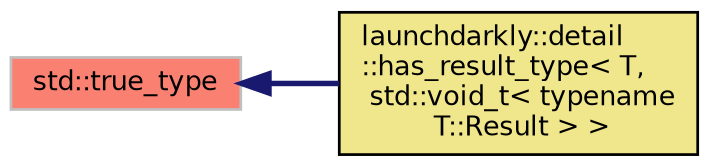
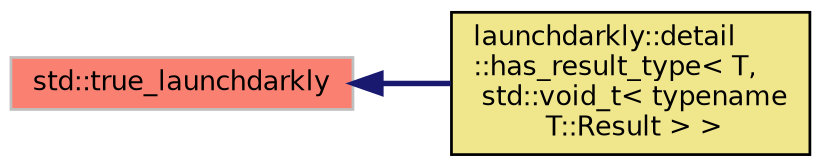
node "std::true_type": label "std::true_type" -> "std::true_launchdarkly"
